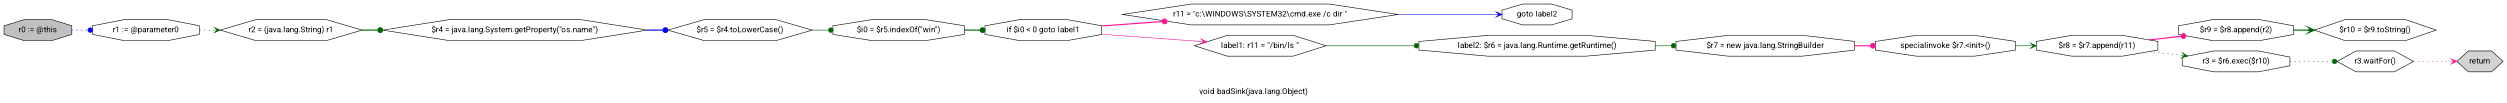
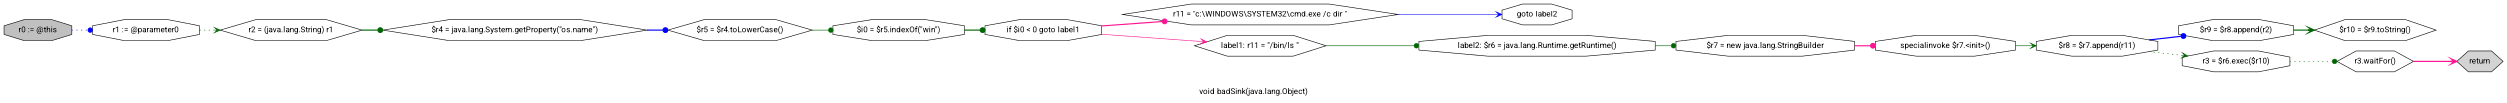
edge "$r8 = $r7.append(r11)" -> "$r9 = $r8.append(r2)": color deeppink -> blue
edge "r3.waitFor()" -> "return": style dotted -> bold
